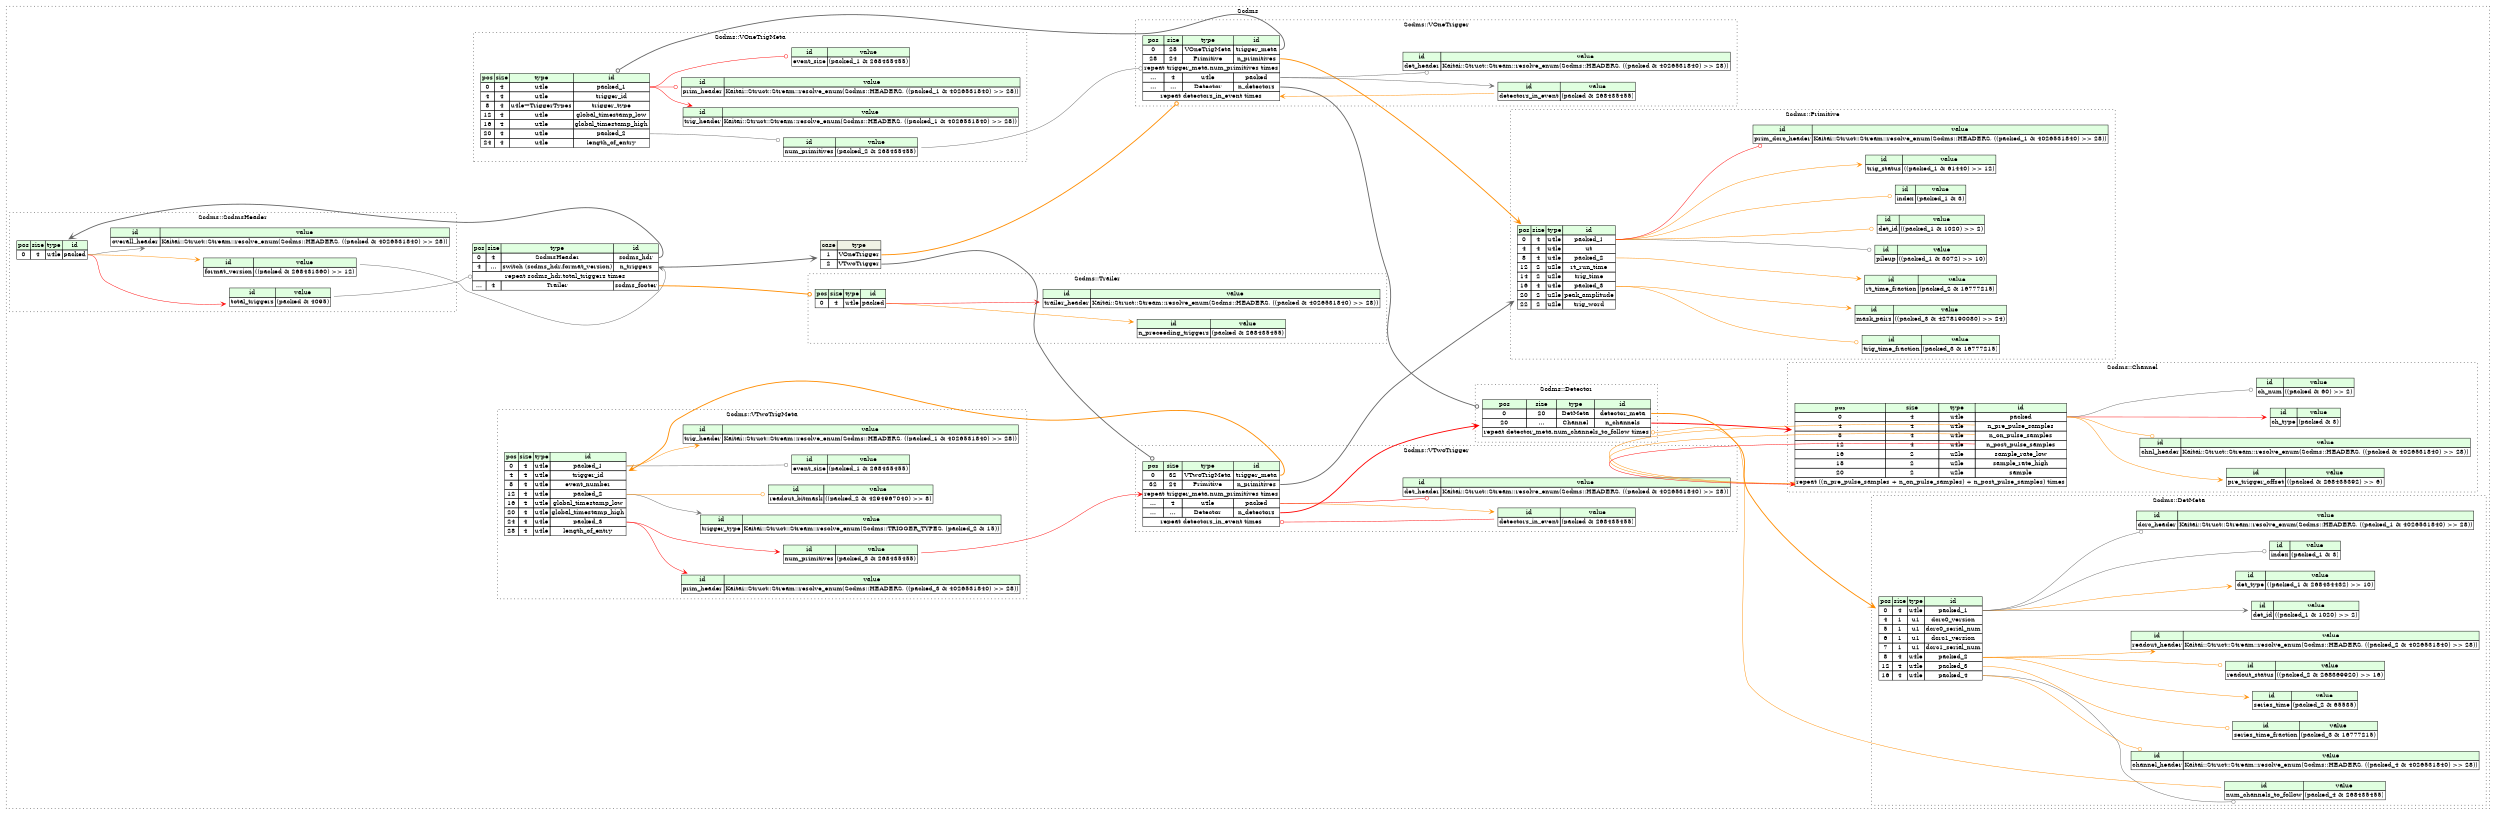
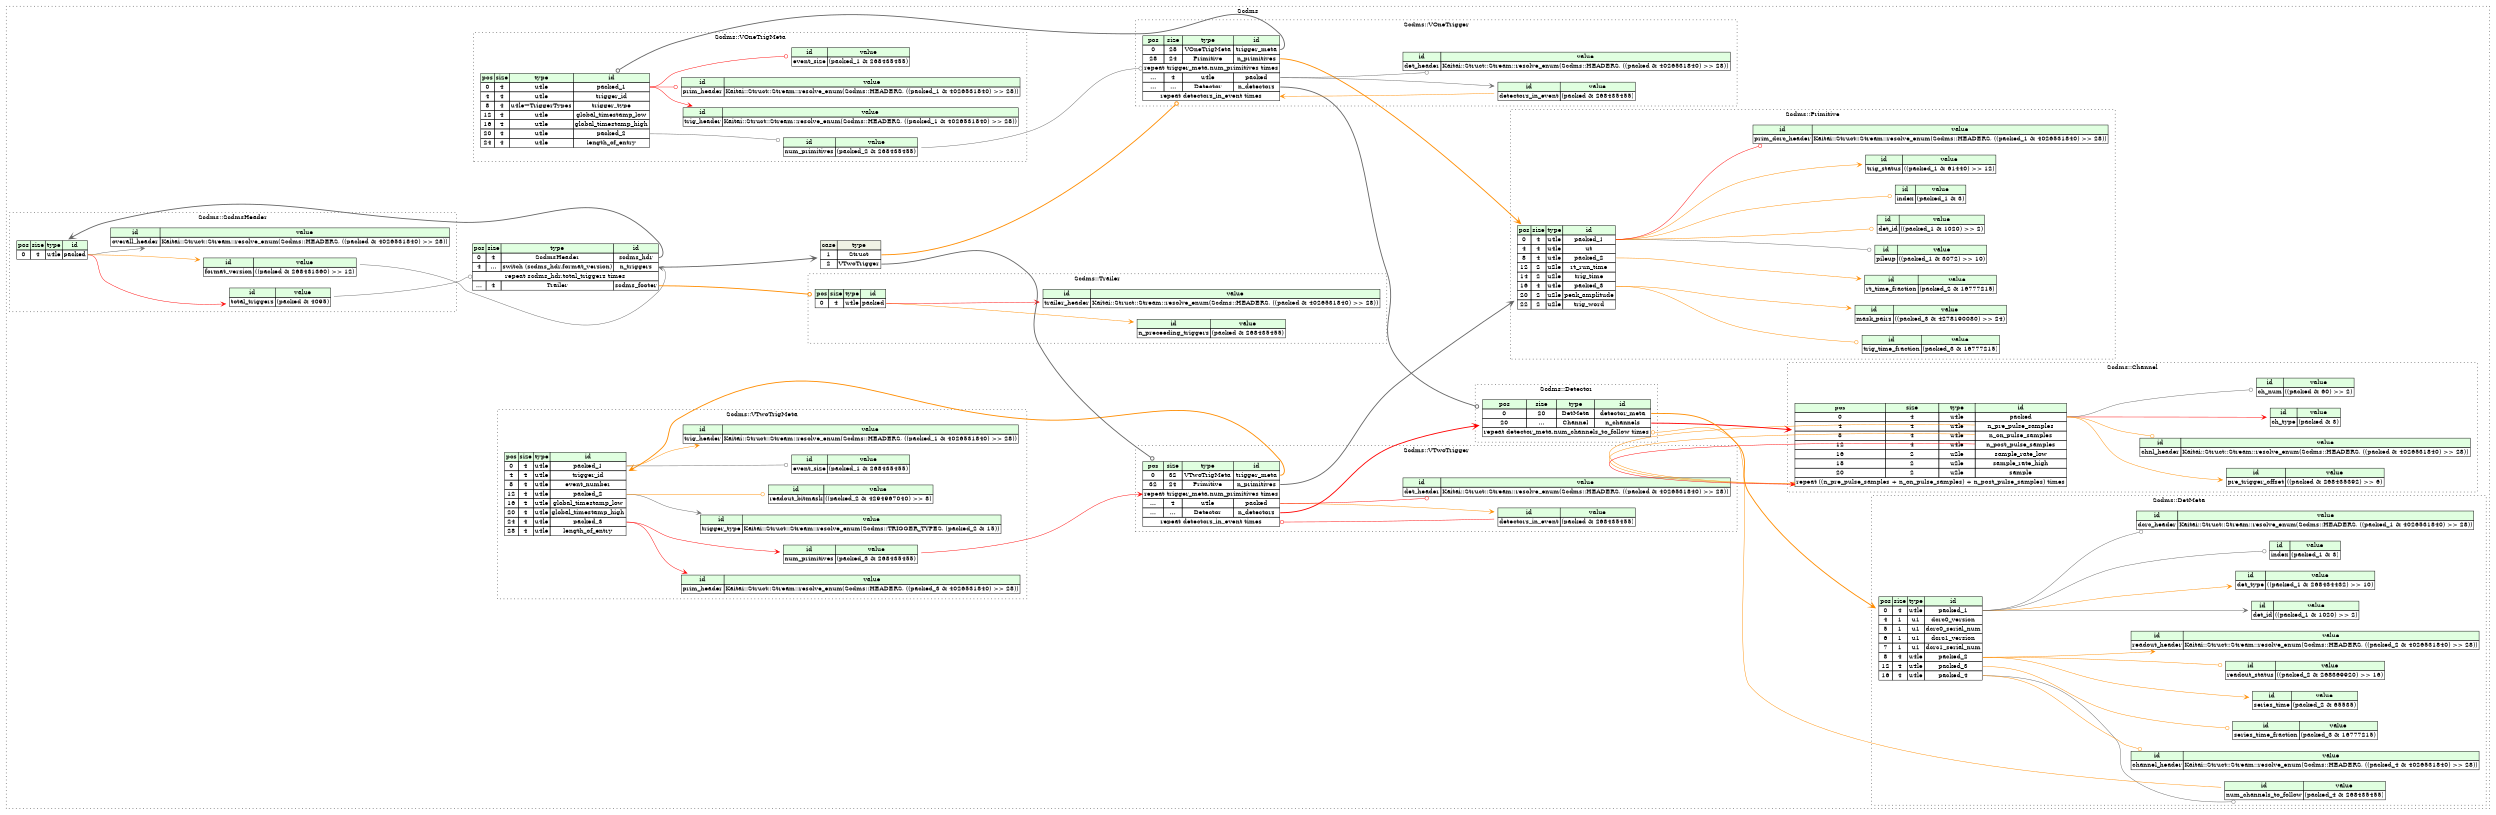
node "case": text "VOneTrigger" -> "Struct"
